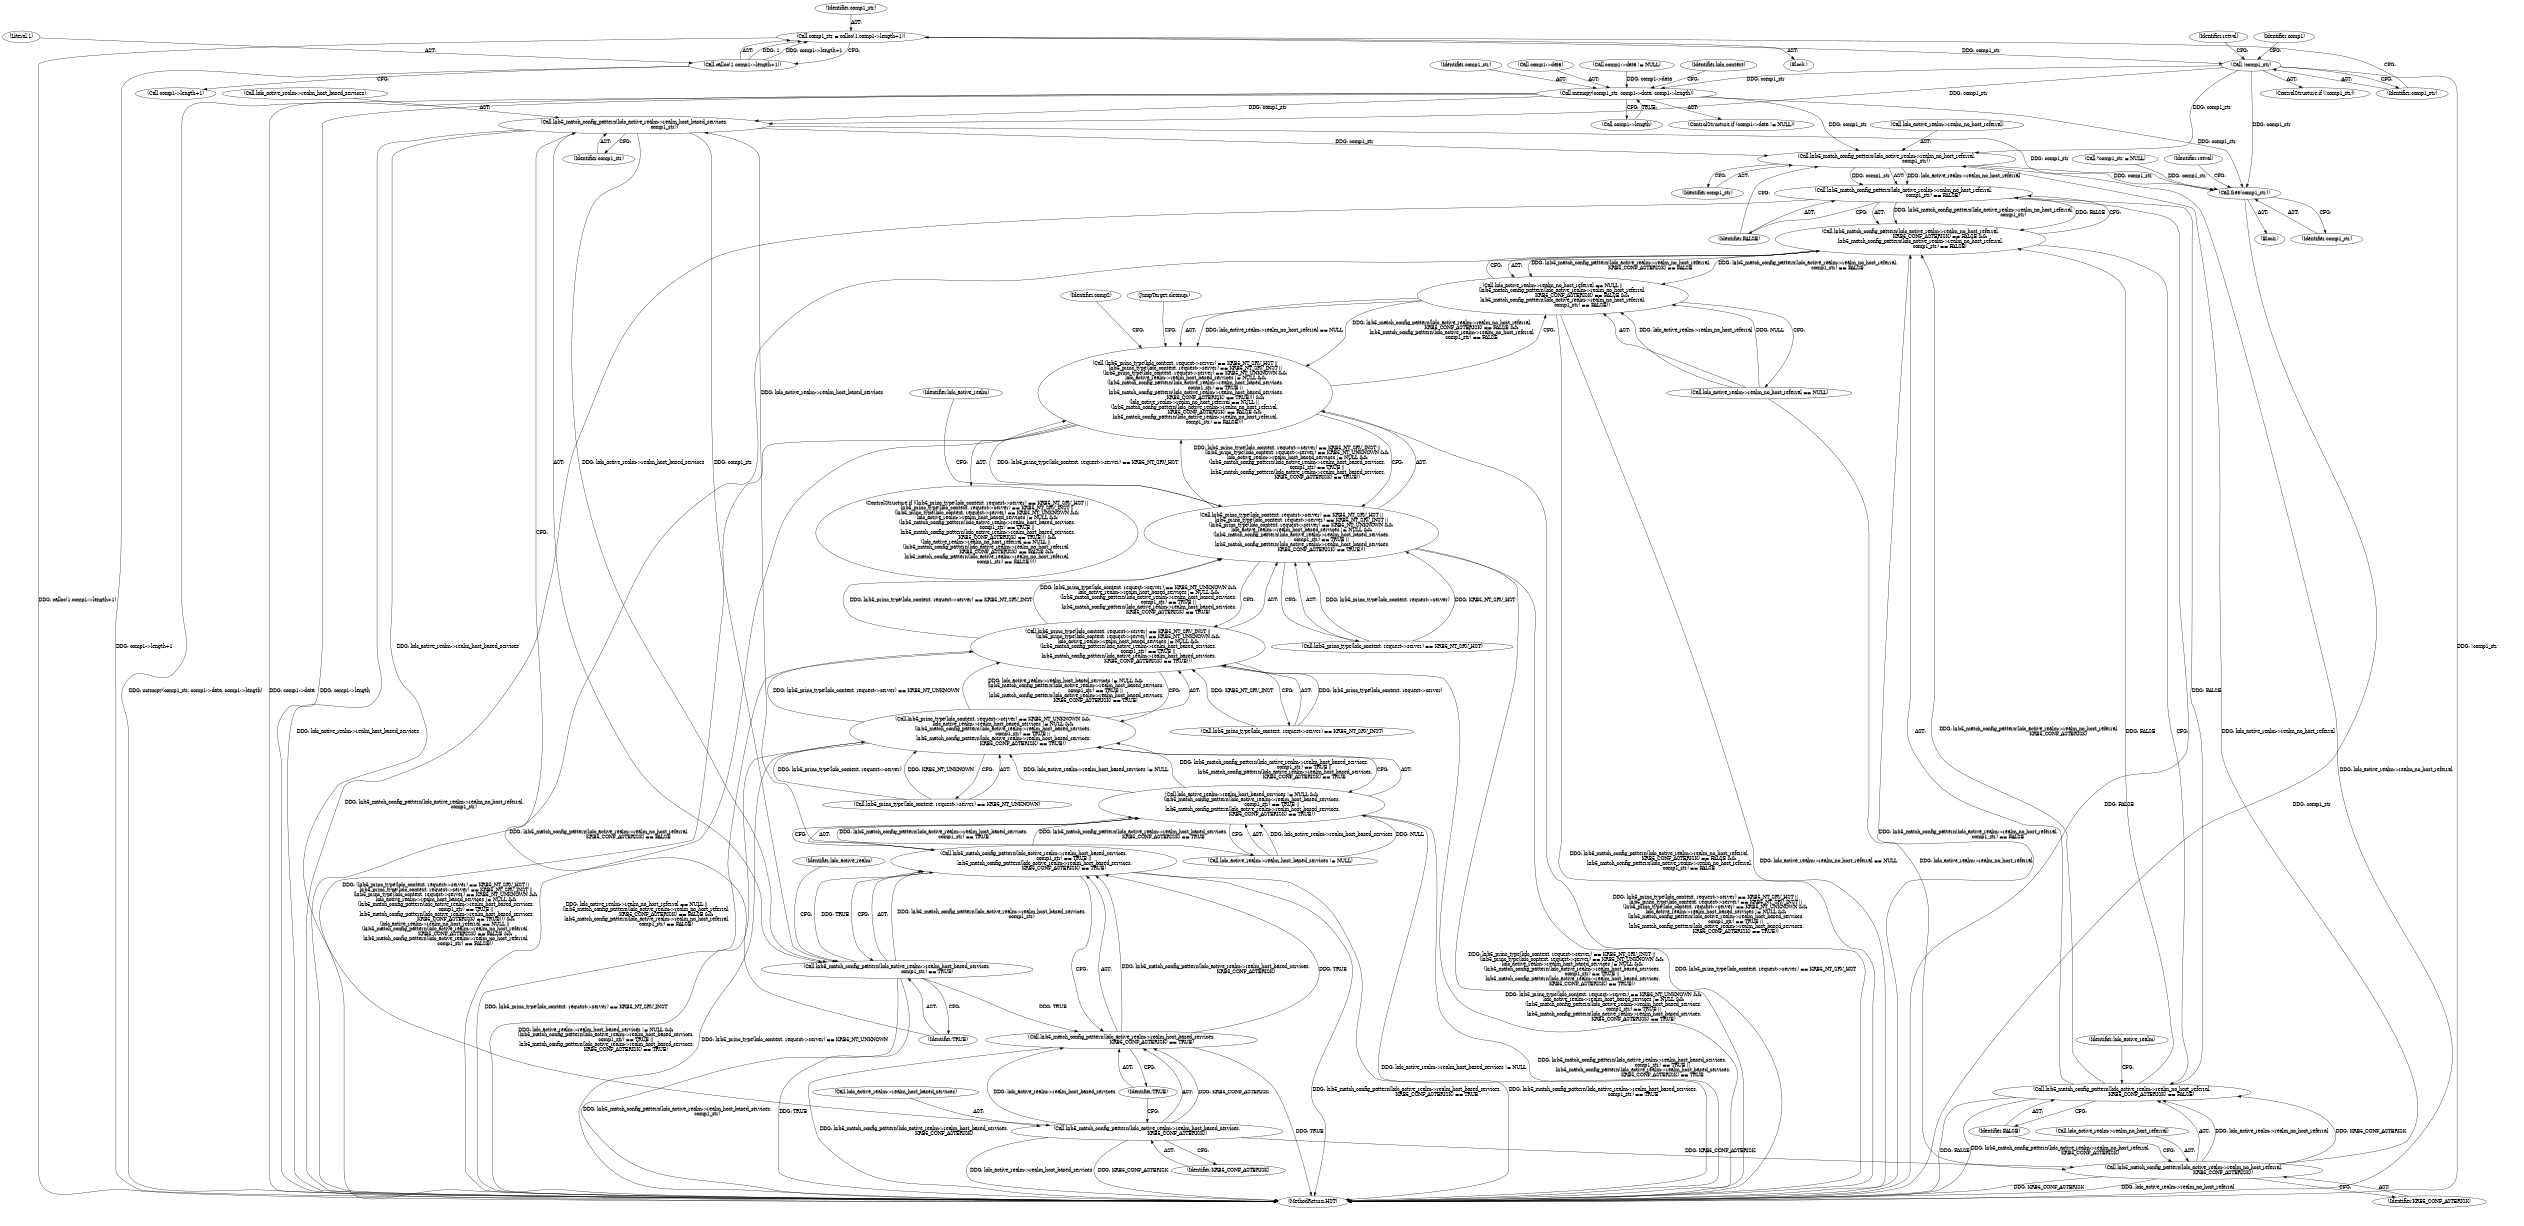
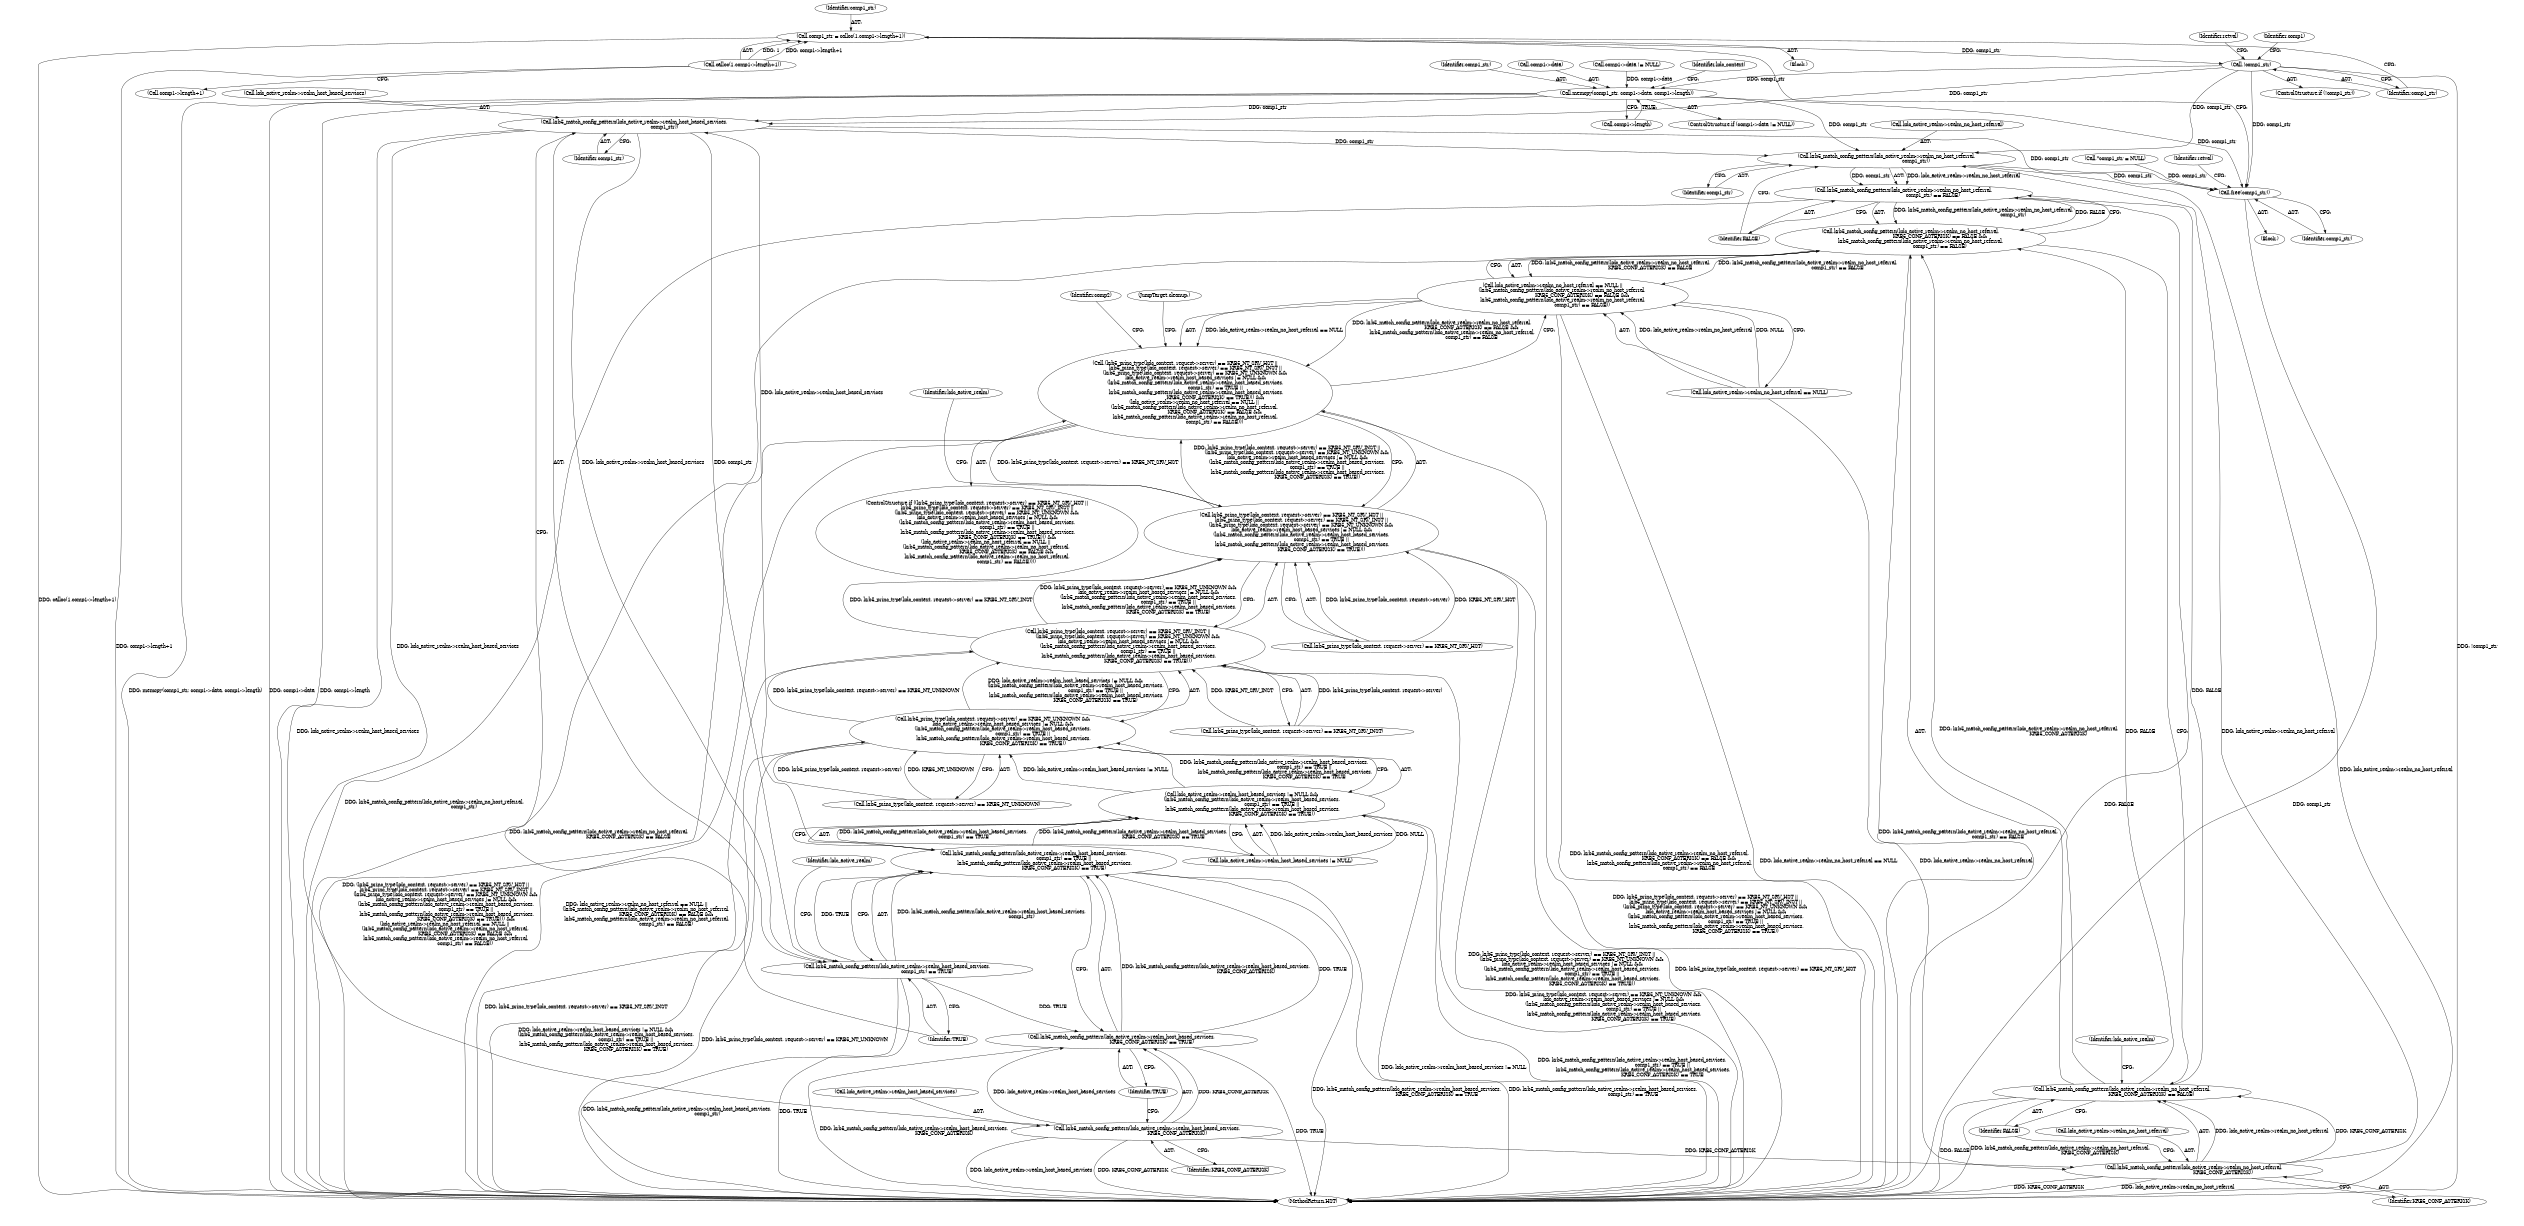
node "(Literal,1)": removed
edge "(Call,comp1_str = calloc(1,comp1->length+1))" -> "(Call,calloc(1,comp1->length+1))": now "(Call,comp1_str = calloc(1,comp1->length+1))" -> "(Call,free(comp1_str))"
